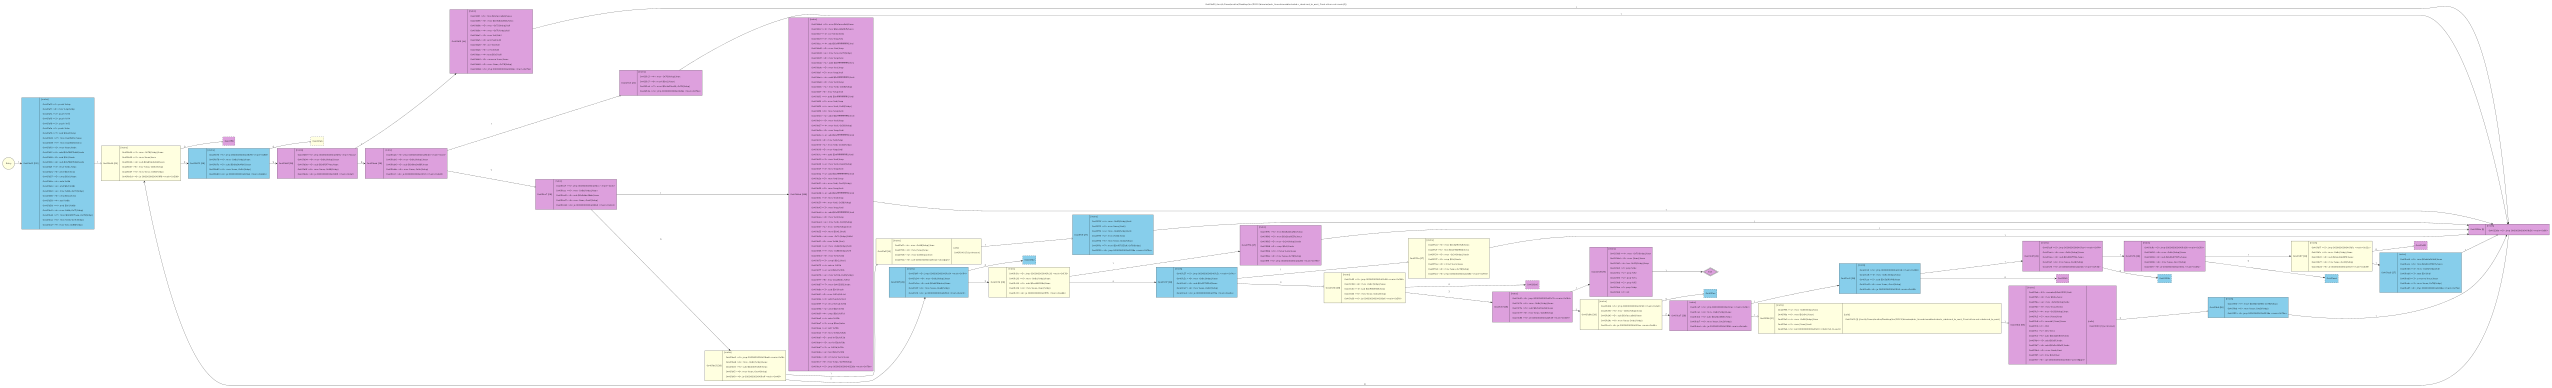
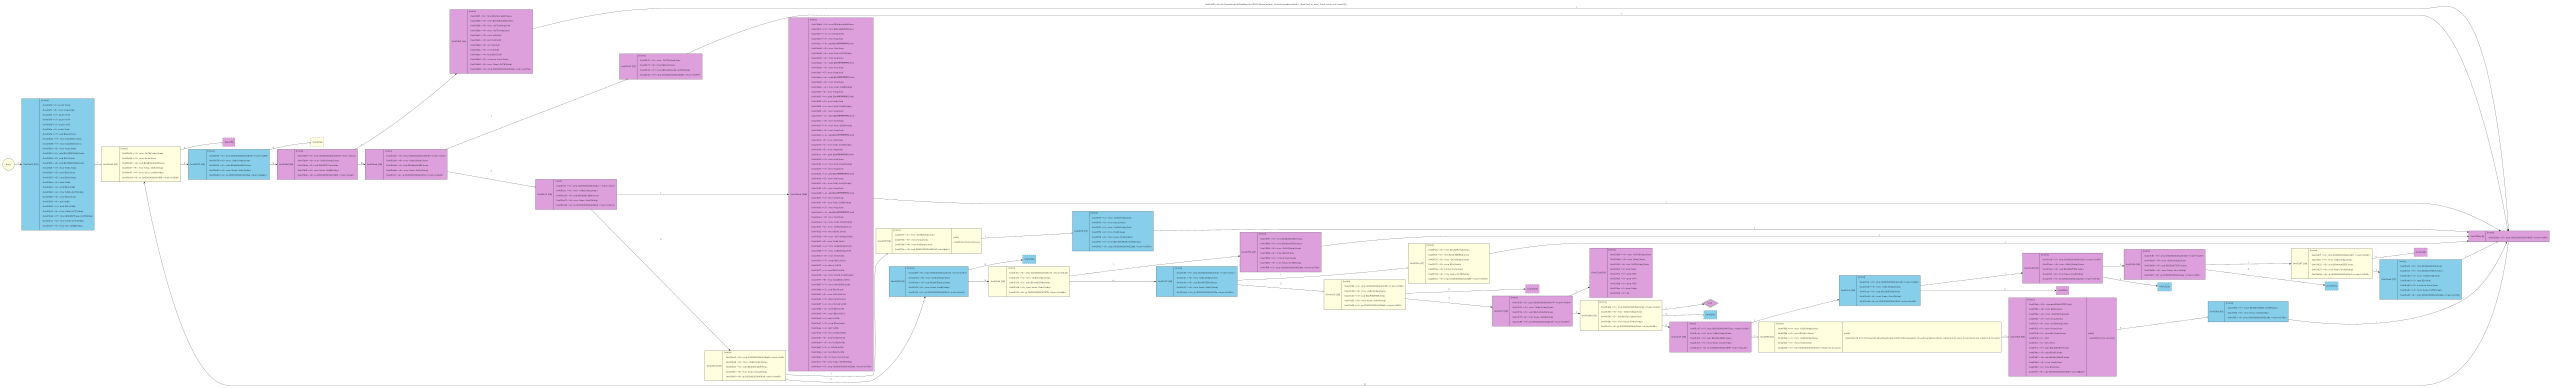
edge "0x4021d9 [19]" -> "Exit": now "0x401c8b [28]" -> "Exit"
